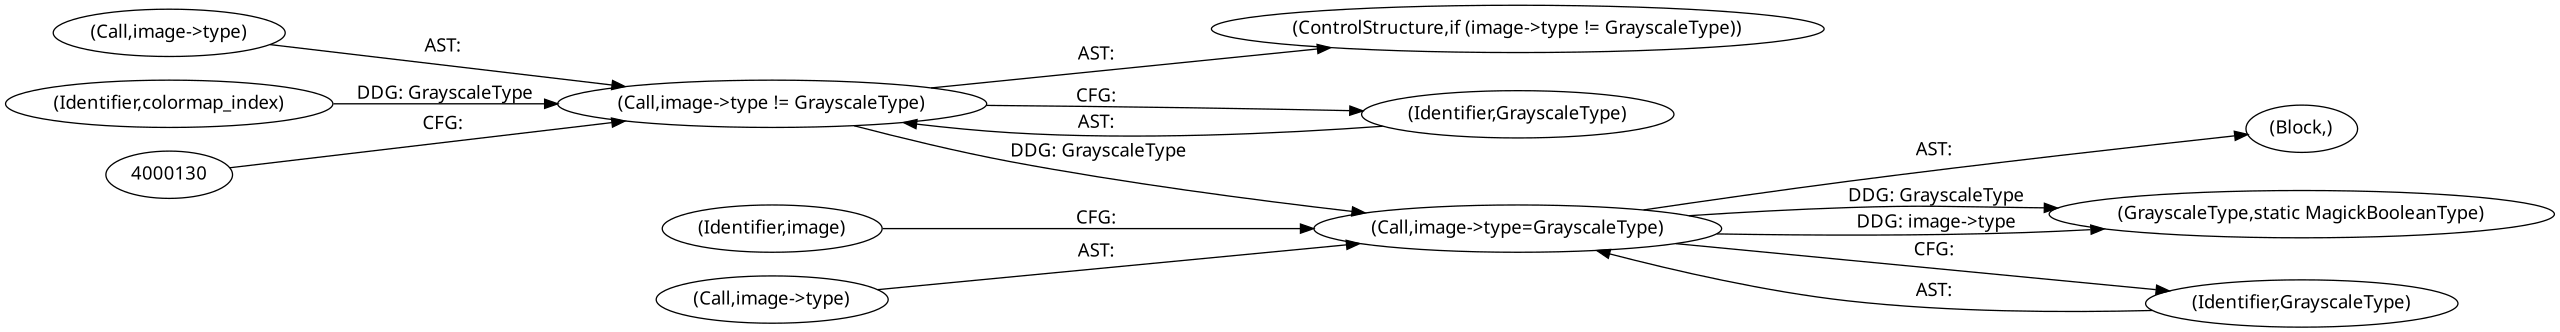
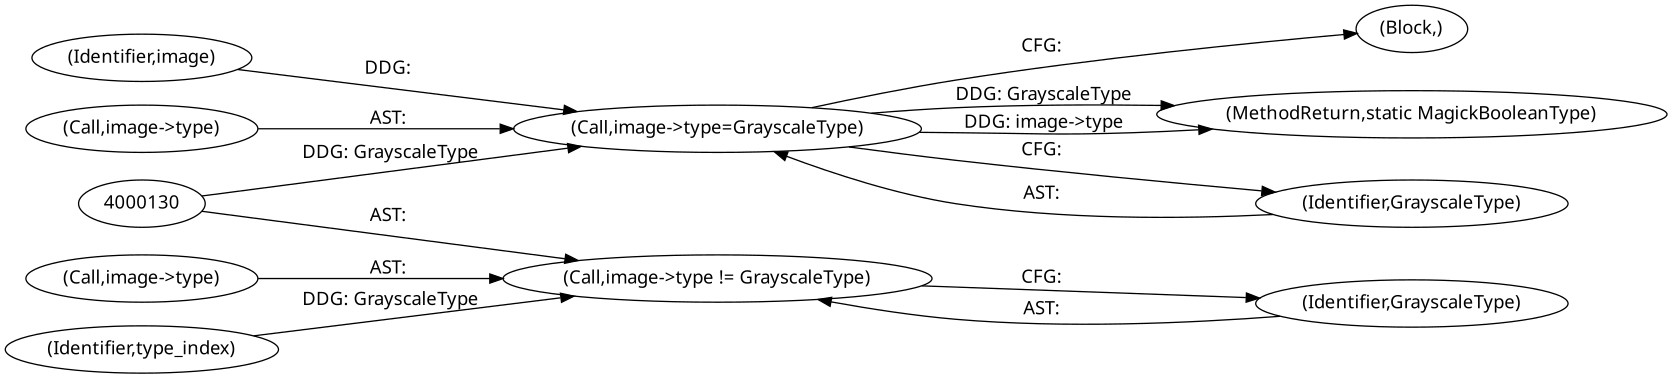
node "(ControlStructure,if (image->type != GrayscaleType))": removed
node "(Identifier,colormap_index)": label "(Identifier,colormap_index)" -> "(Identifier,type_index)"
edge "4000130" -> "(Call,image->type != GrayscaleType)": label "CFG: " -> "AST: "
edge "(Call,image->type=GrayscaleType)" -> "(Block,)": label "AST: " -> "CFG: "
edge "(Call,image->type != GrayscaleType)" -> "(Call,image->type=GrayscaleType)": now "4000130" -> "(Call,image->type=GrayscaleType)"
node "(GrayscaleType,static MagickBooleanType)": label "(GrayscaleType,static MagickBooleanType)" -> "(MethodReturn,static MagickBooleanType)"
edge "(Identifier,image)" -> "(Call,image->type=GrayscaleType)": label "CFG: " -> "DDG: "
